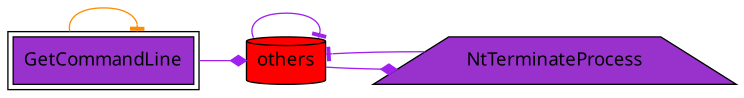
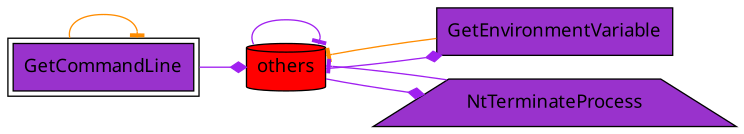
node "GetEnvironmentVariable": added
